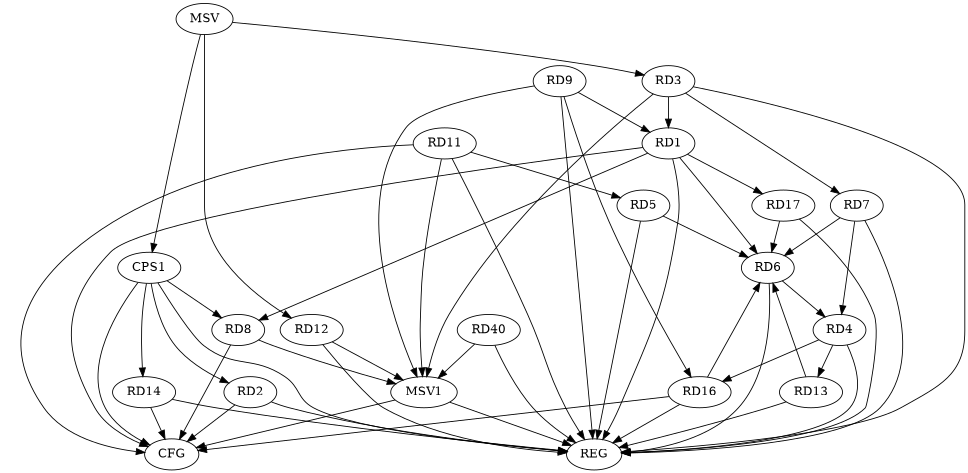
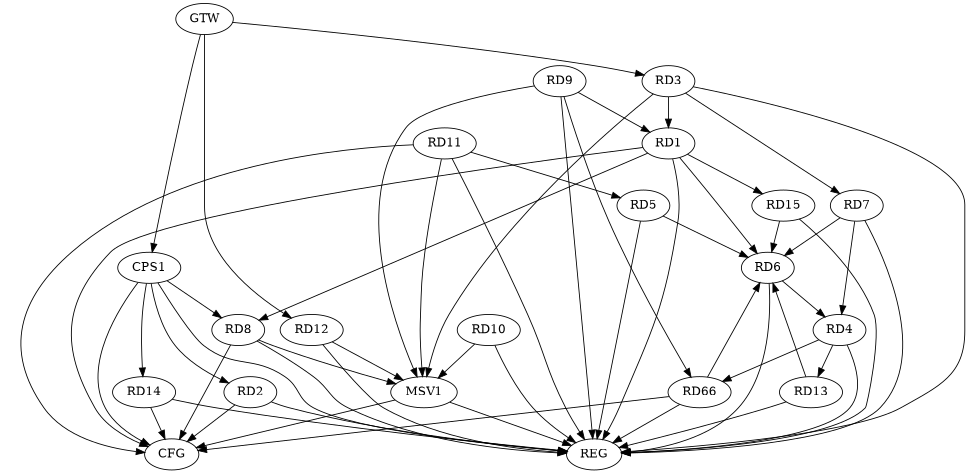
node "MSV": label "MSV" -> "GTW"
node "RD17": label "RD17" -> "RD15"
node "RD40": label "RD40" -> "RD10"
node "RD16": label "RD16" -> "RD66"
edge "RD8" -> "REG": added
